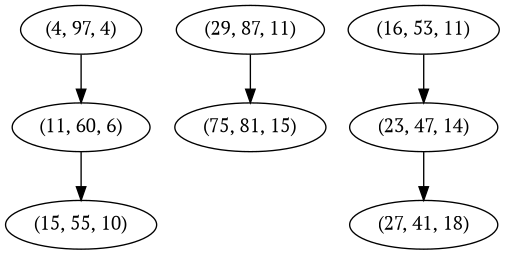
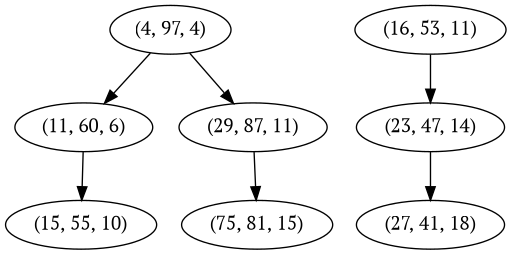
edge "(4, 97, 4)" -> "(29, 87, 11)": added
